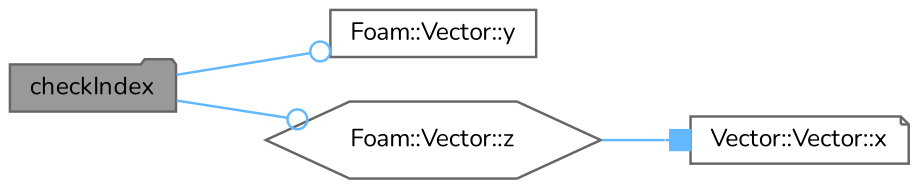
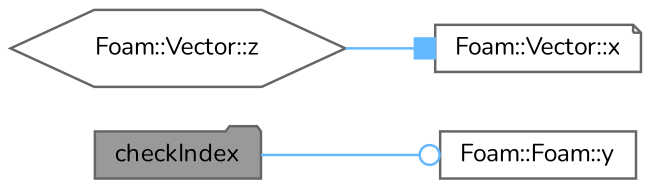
node "Foam::Vector::y": label "Foam::Vector::y" -> "Foam::Foam::y"
edge "checkIndex" -> "Foam::Vector::z": removed
node "Vector::Vector::x": label "Vector::Vector::x" -> "Foam::Vector::x"
